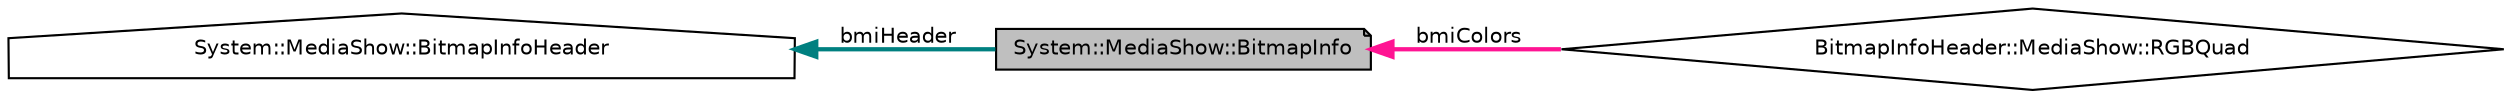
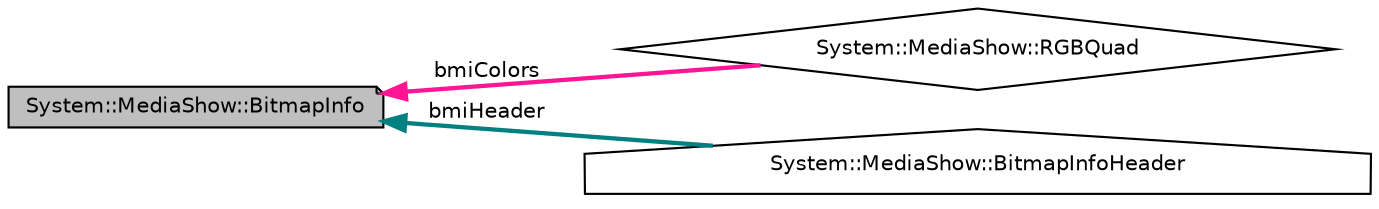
edge "System::MediaShow::BitmapInfo" -> "System::MediaShow::BitmapInfoHeader": reversed
node "BitmapInfoHeader::MediaShow::RGBQuad": label "BitmapInfoHeader::MediaShow::RGBQuad" -> "System::MediaShow::RGBQuad"
